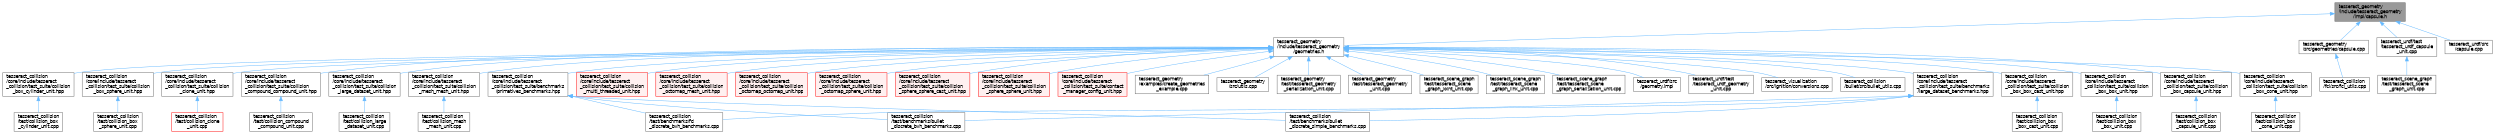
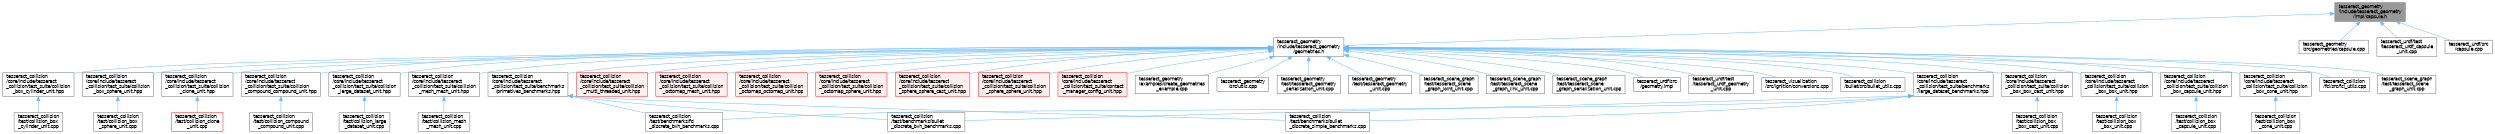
edge "tesseract_collision /fcl/src/fcl_utils.cpp" -> "tesseract_geometry /src/geometries/capsule.cpp": now "tesseract_collision /fcl/src/fcl_utils.cpp" -> "tesseract_geometry /include/tesseract_geometry /geometries.h"
edge "tesseract_scene_graph /test/tesseract_scene _graph_unit.cpp" -> "tesseract_urdf/test /tesseract_urdf_capsule _unit.cpp": now "tesseract_scene_graph /test/tesseract_scene _graph_unit.cpp" -> "tesseract_geometry /include/tesseract_geometry /geometries.h"
